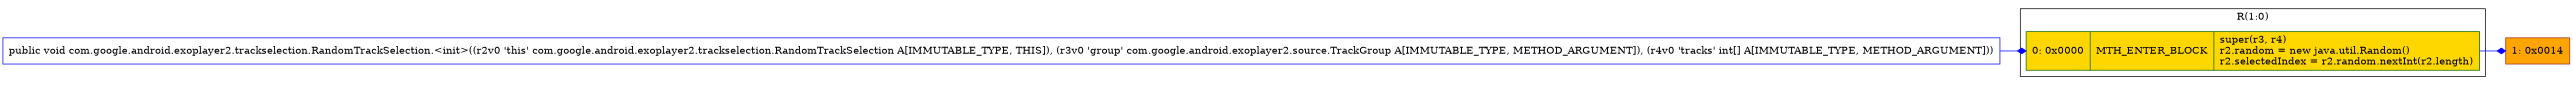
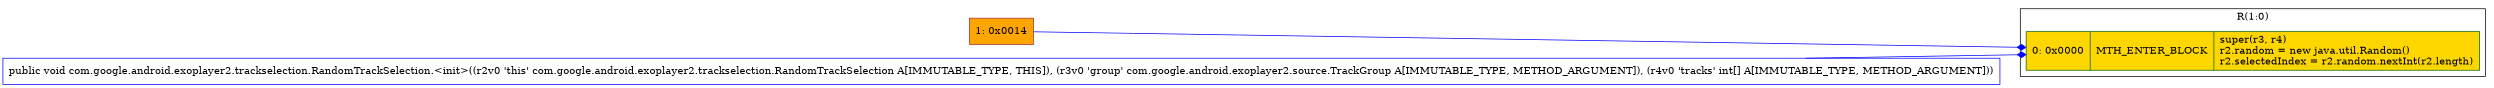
edge "0: 0x0000" -> "1: 0x0014": reversed
